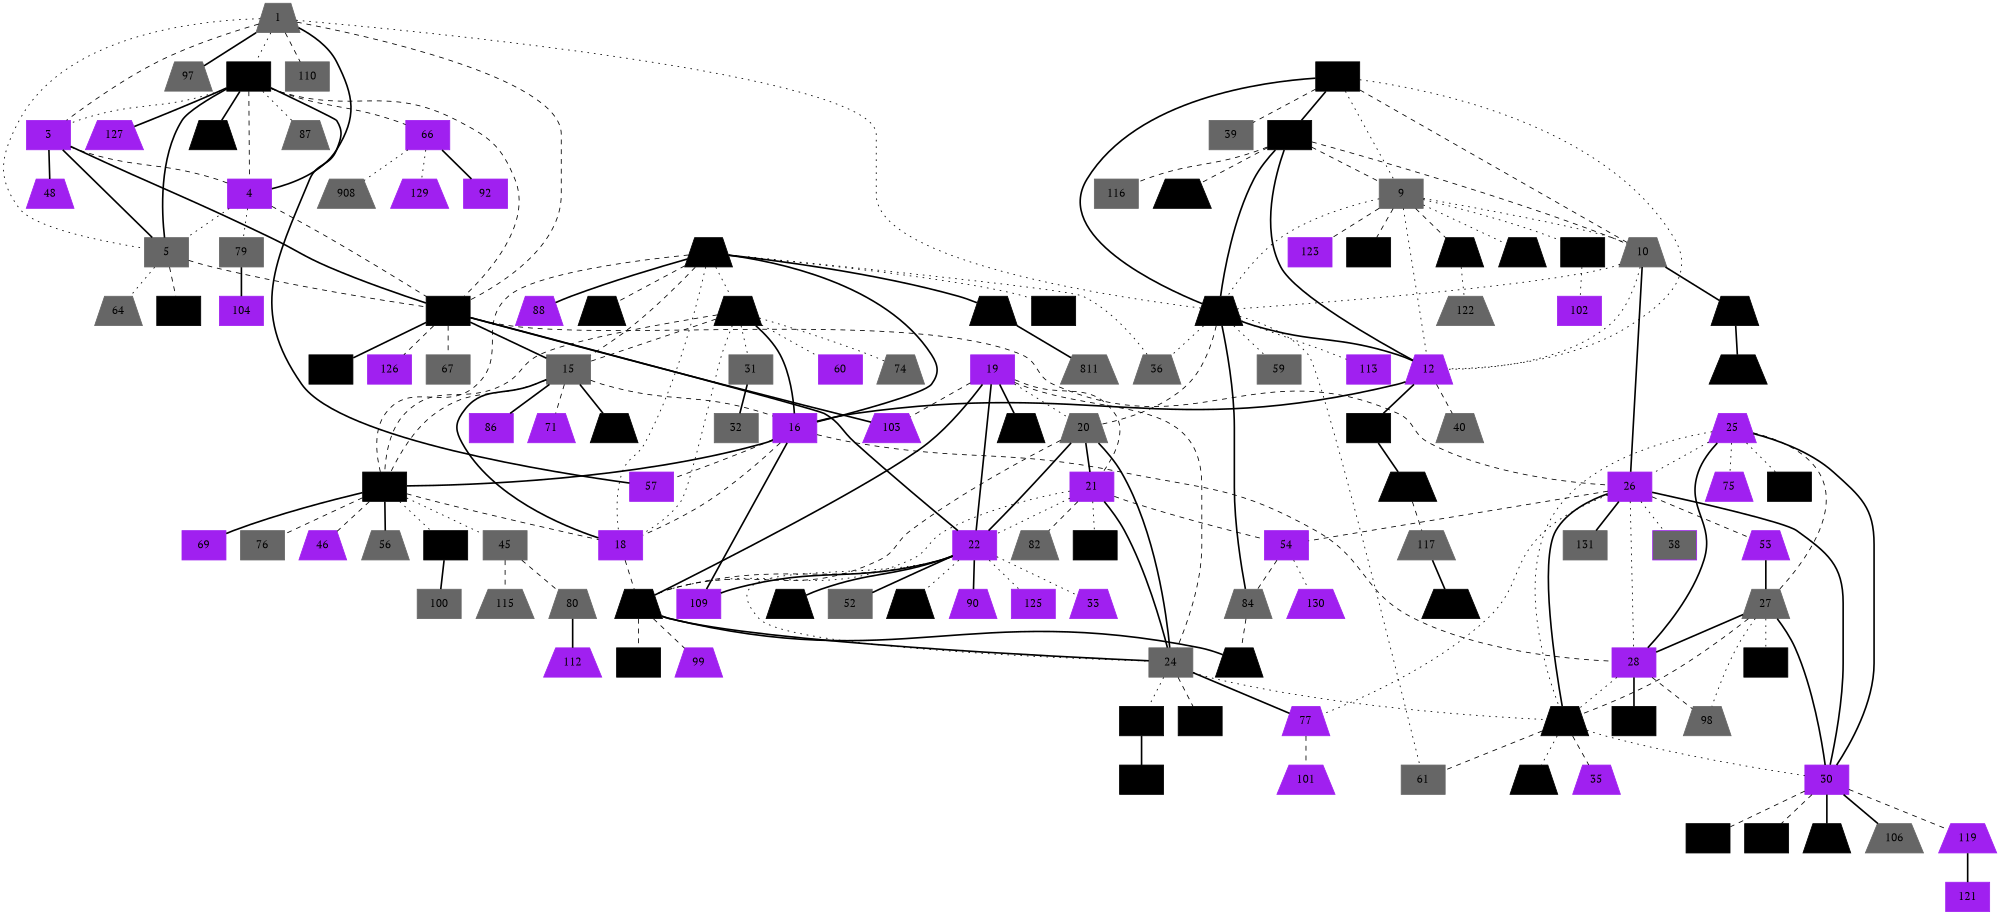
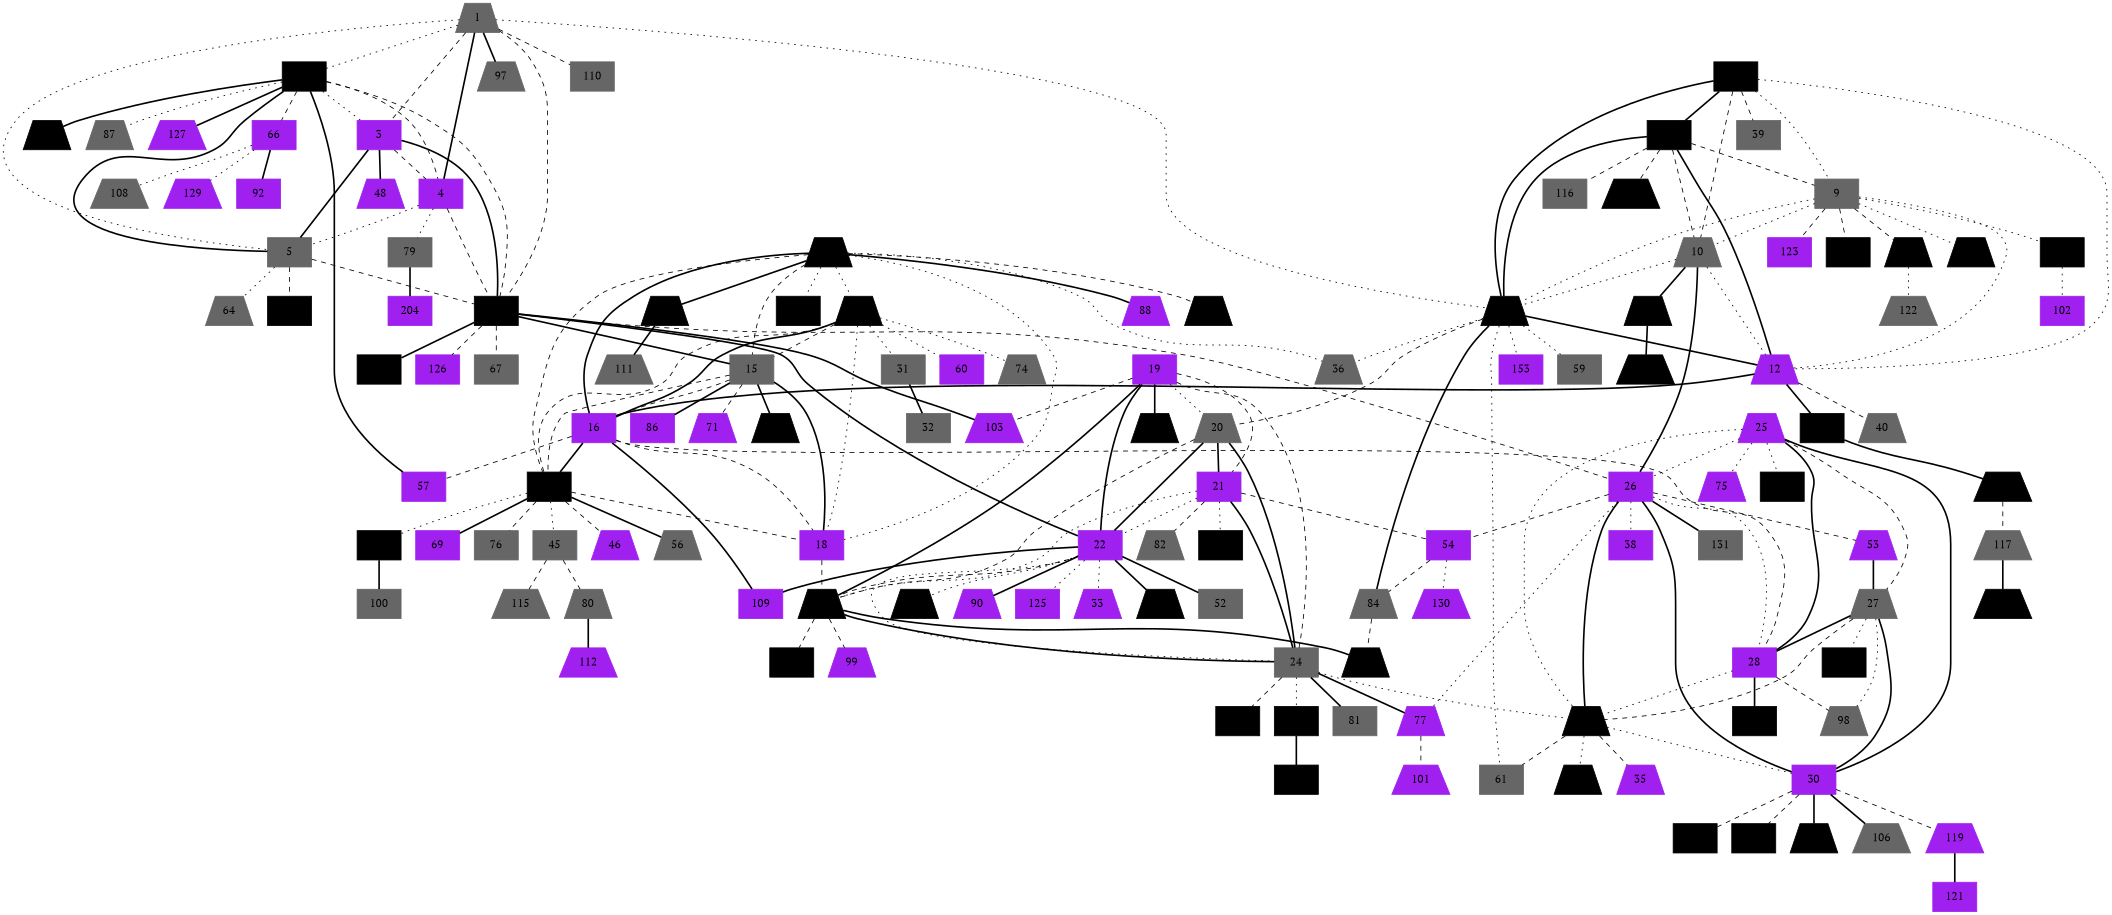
node "908": label "908" -> "108"
node "104": label "104" -> "204"
node "811": label "811" -> "111"
node "113": label "113" -> "153"
node "38": fillcolor gray40 -> purple
node "81": added
